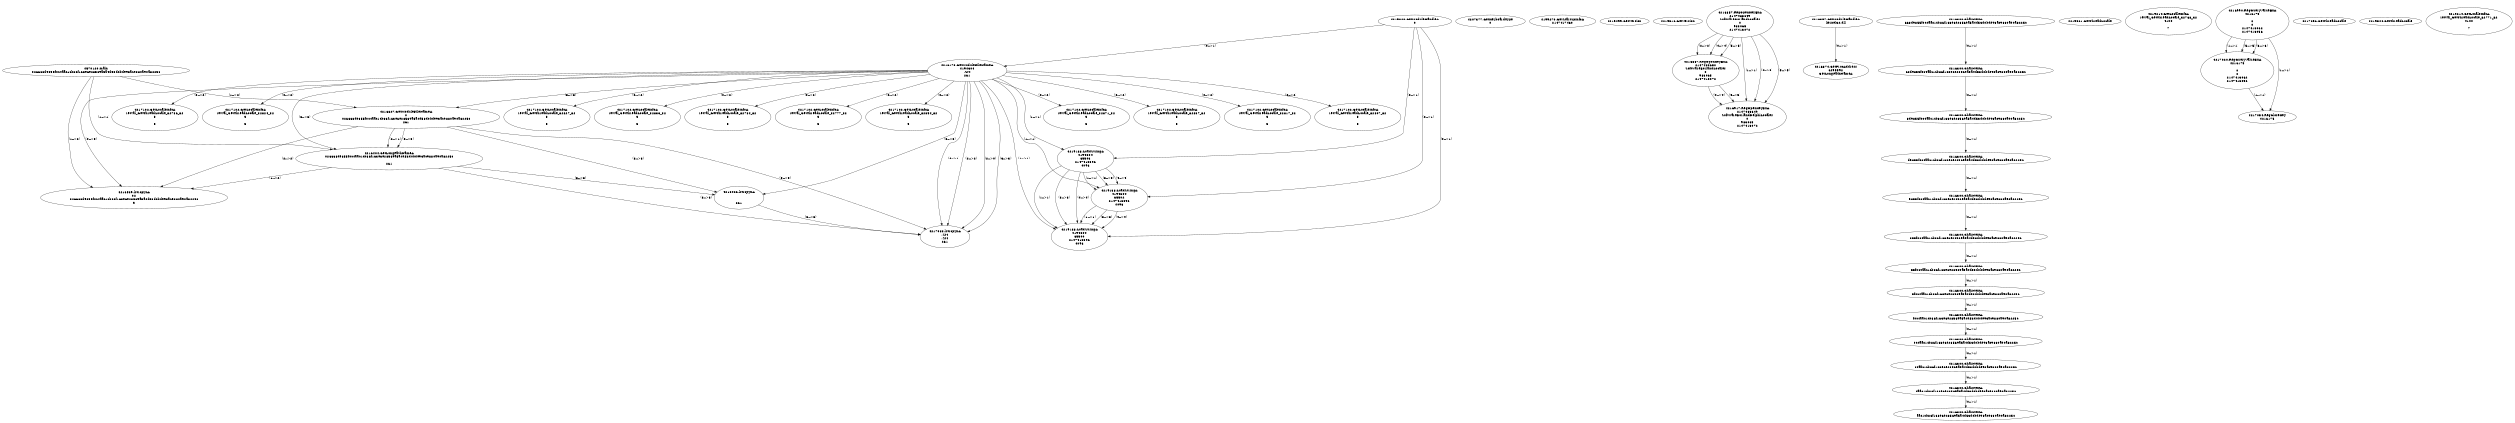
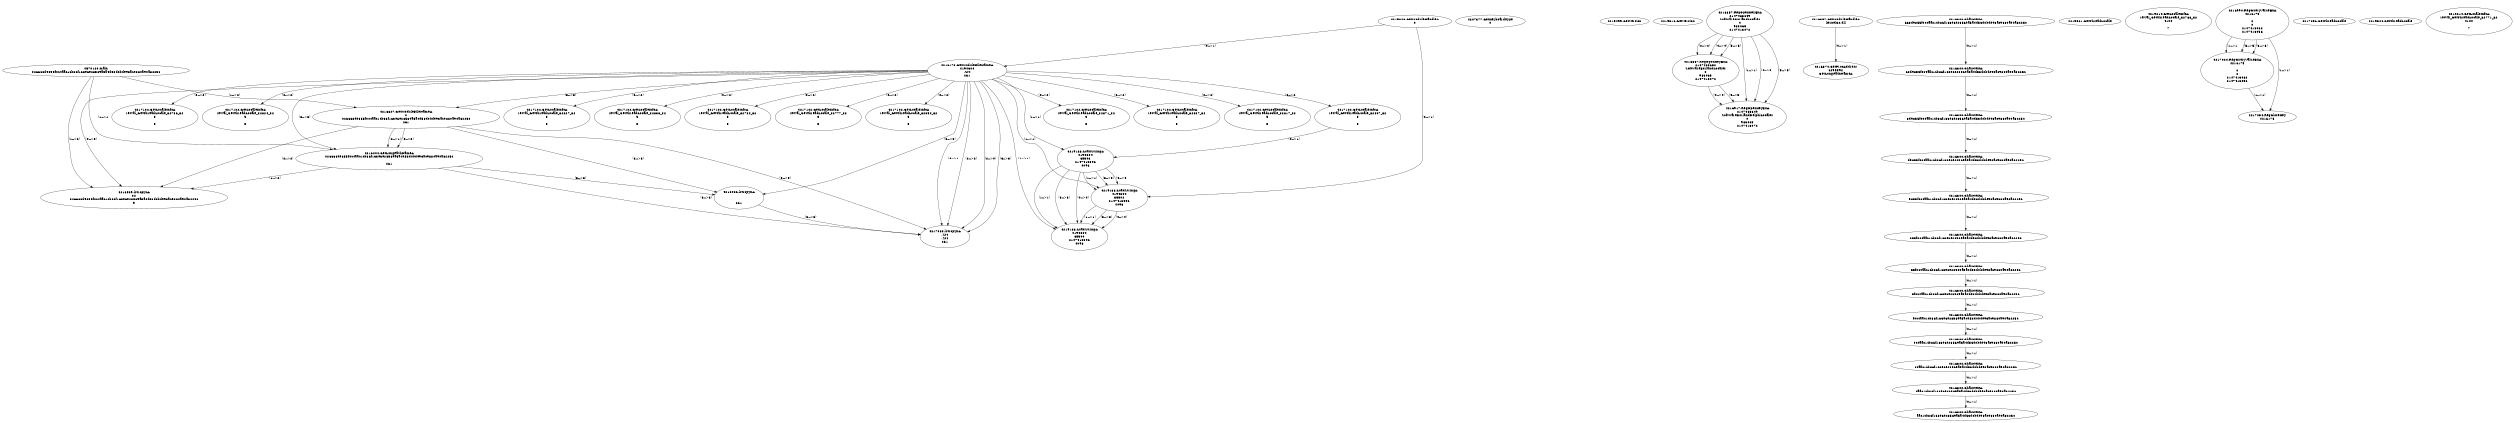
node "4199270.GetStartupInfoA 2147417460": removed
edge "4219820.GetModuleHandleA 0" -> "4219138.LoadStringA 4194304 65503 2147413396 4096": now "4217102.GetLocaleInfoA retval_GetThreadLocale_32807_32 3 5" -> "4219138.LoadStringA 4194304 65503 2147413396 4096"
edge "4219820.GetModuleHandleA 0" -> "4219138.LoadStringA 4194304 65500 2147413396 4096": removed, label "(0-->1)"
